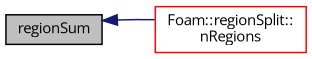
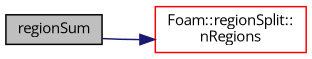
edge "Foam::regionSplit:: nRegions" -> "regionSum": reversed
